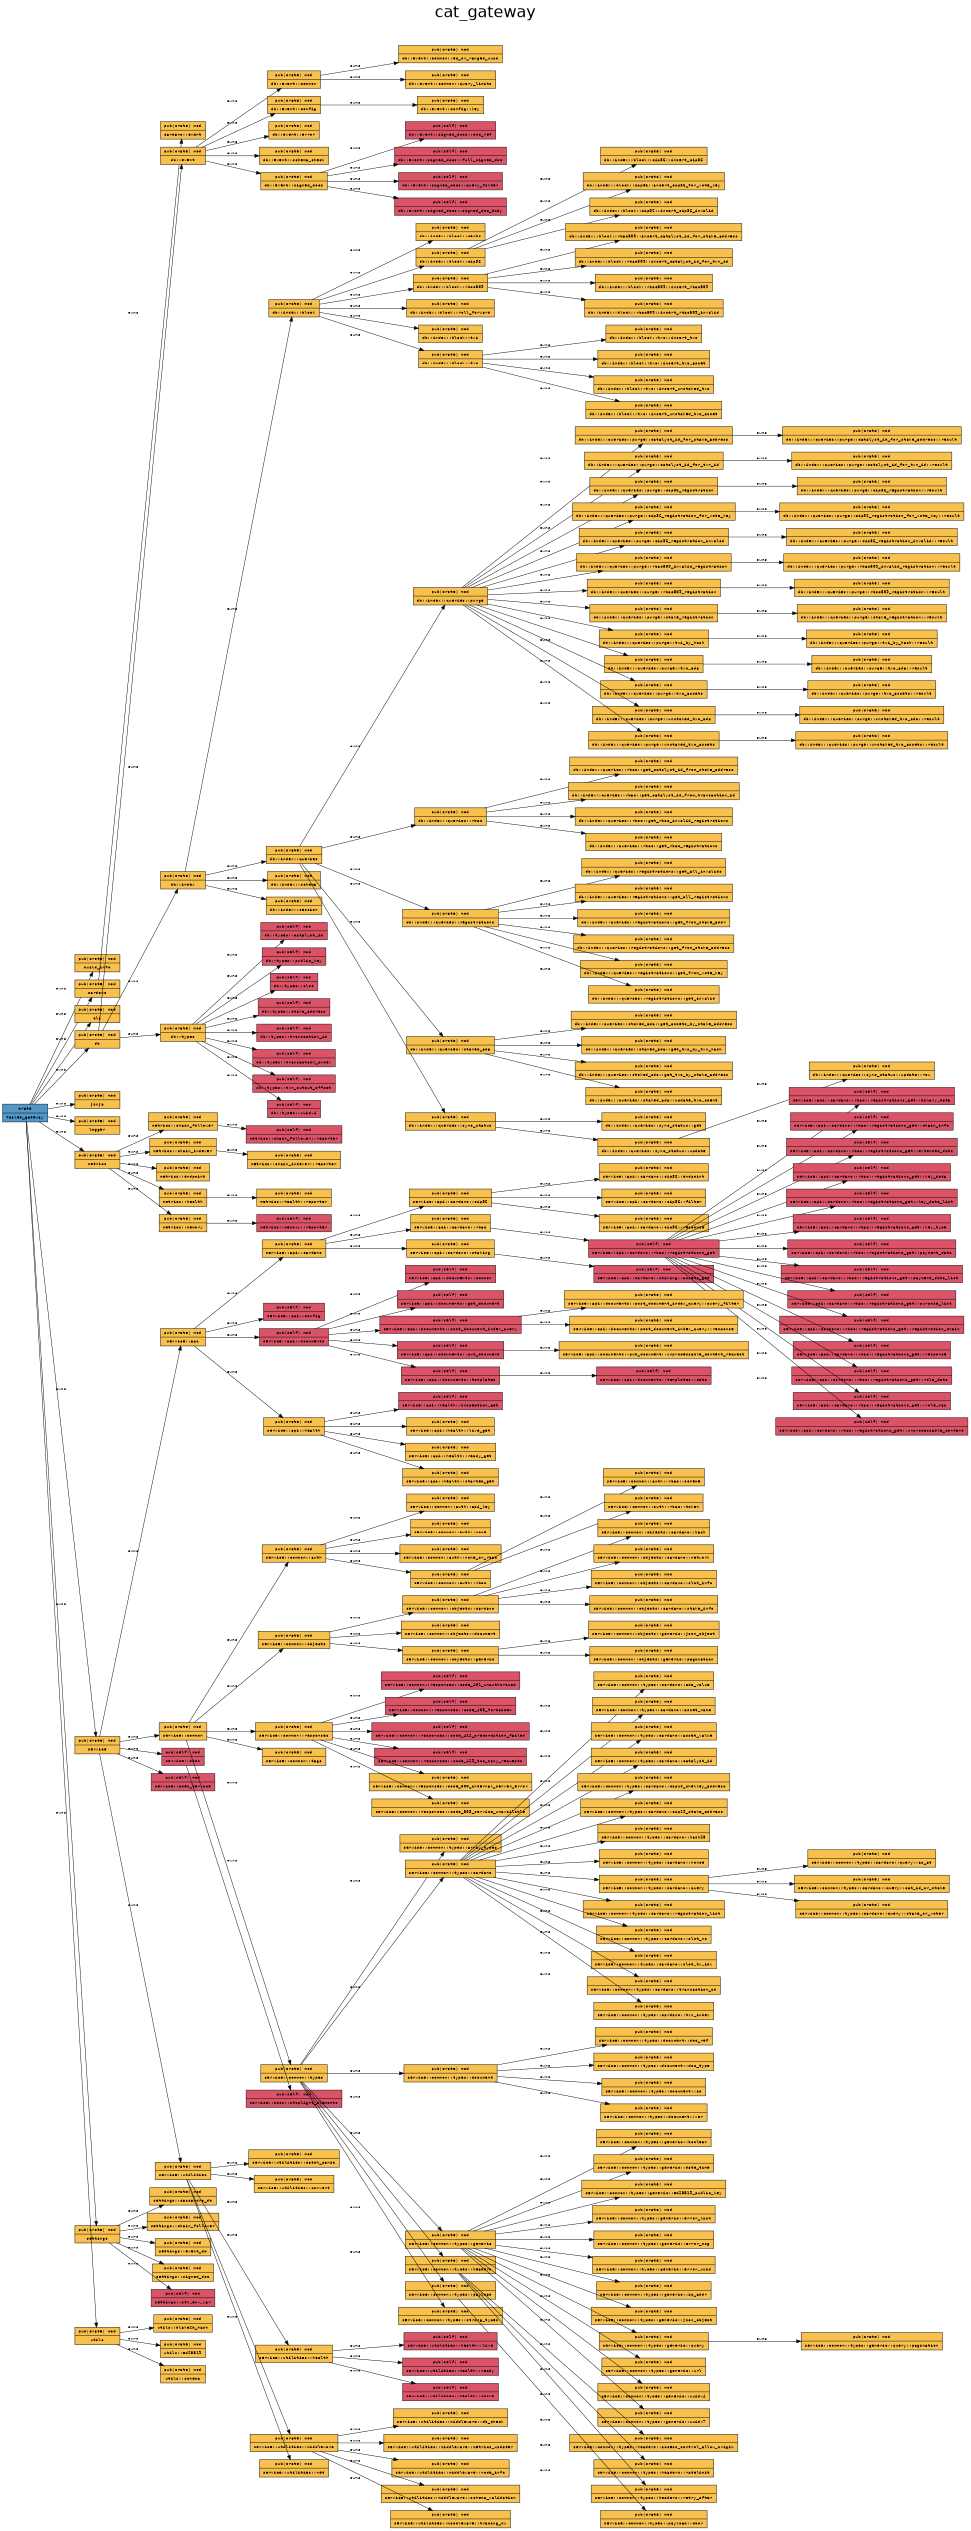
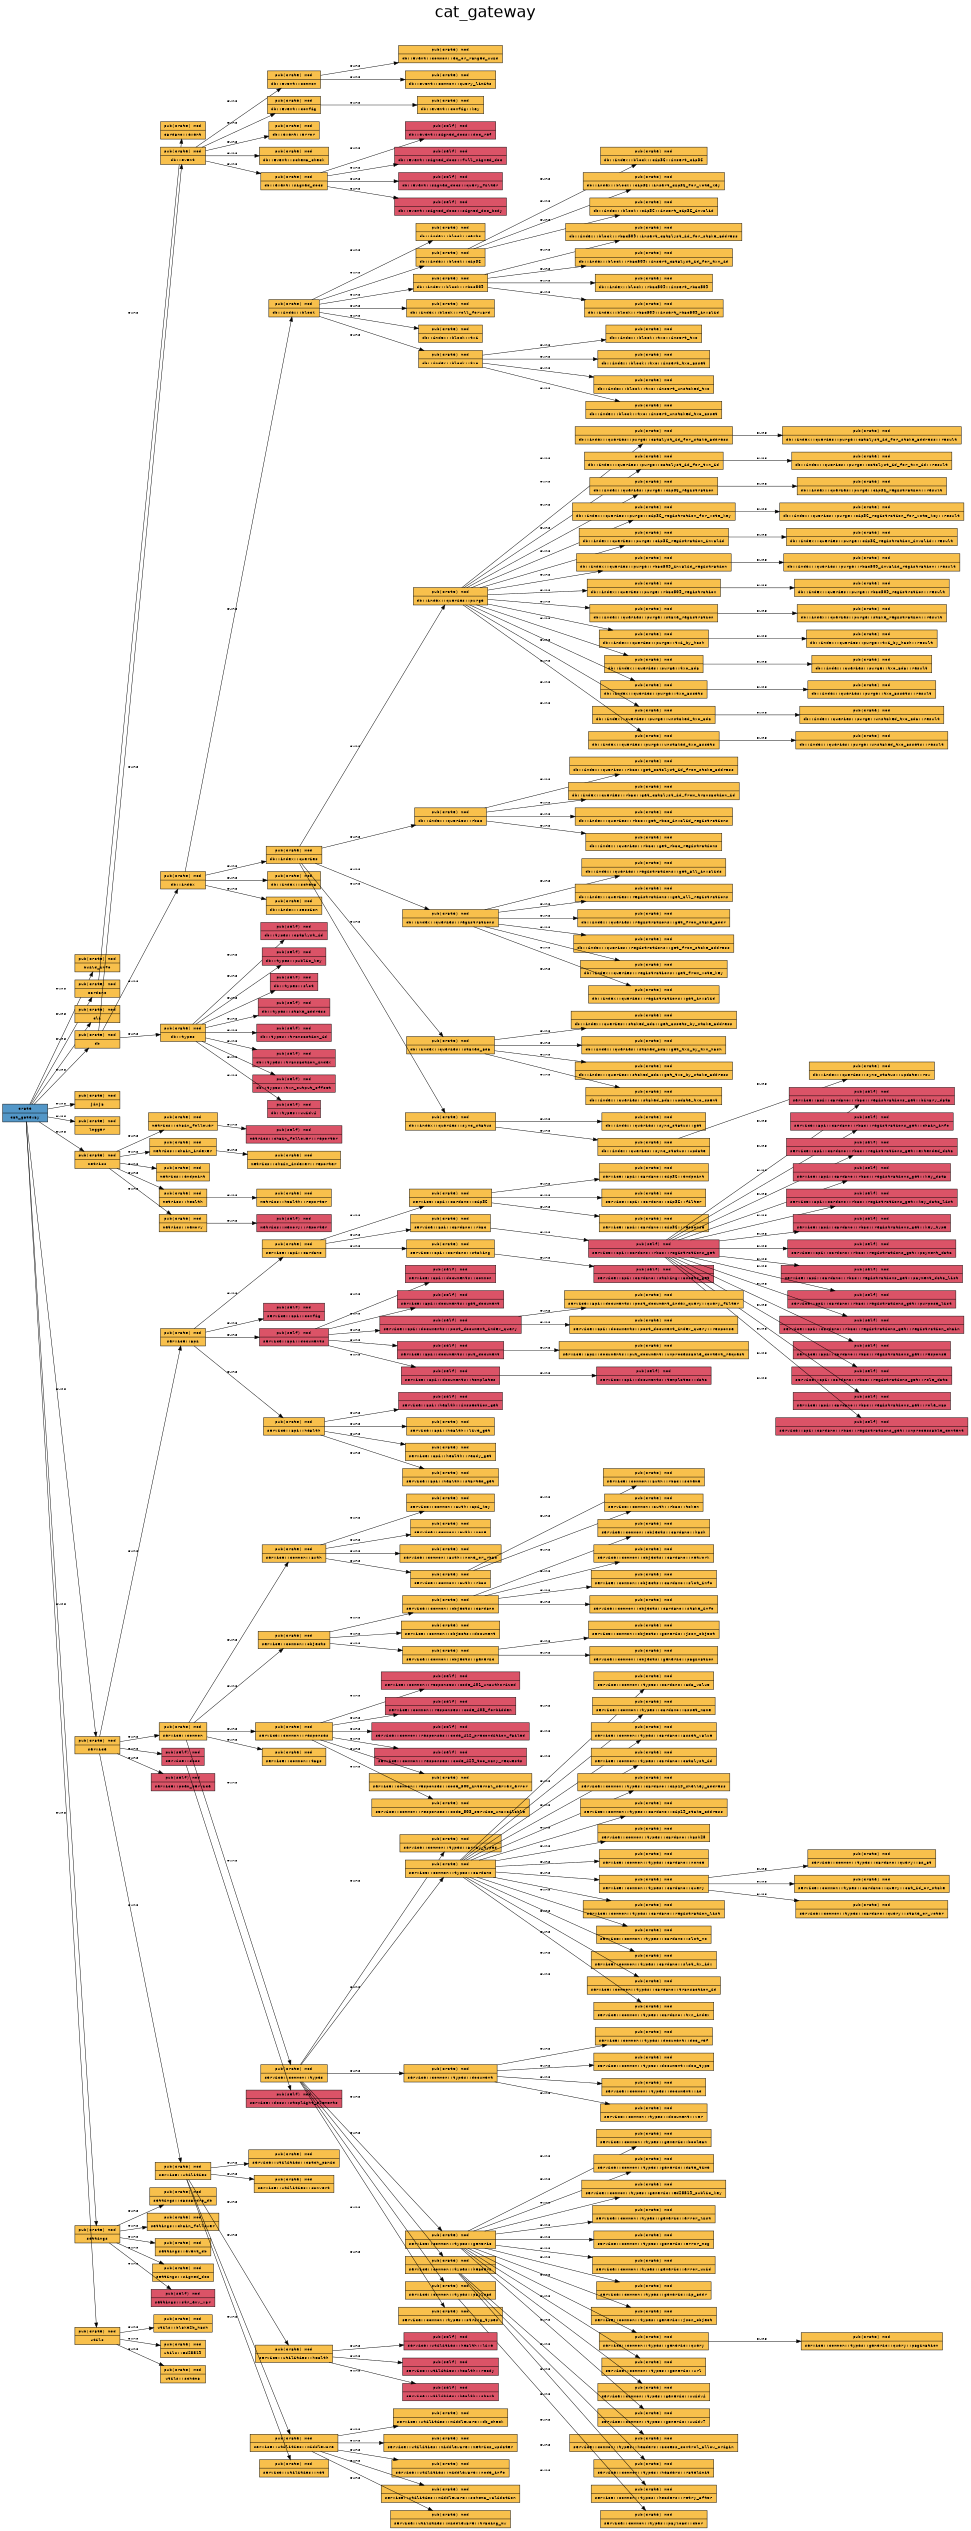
node "crate": text "failed_gateway" -> "cat_gateway"
